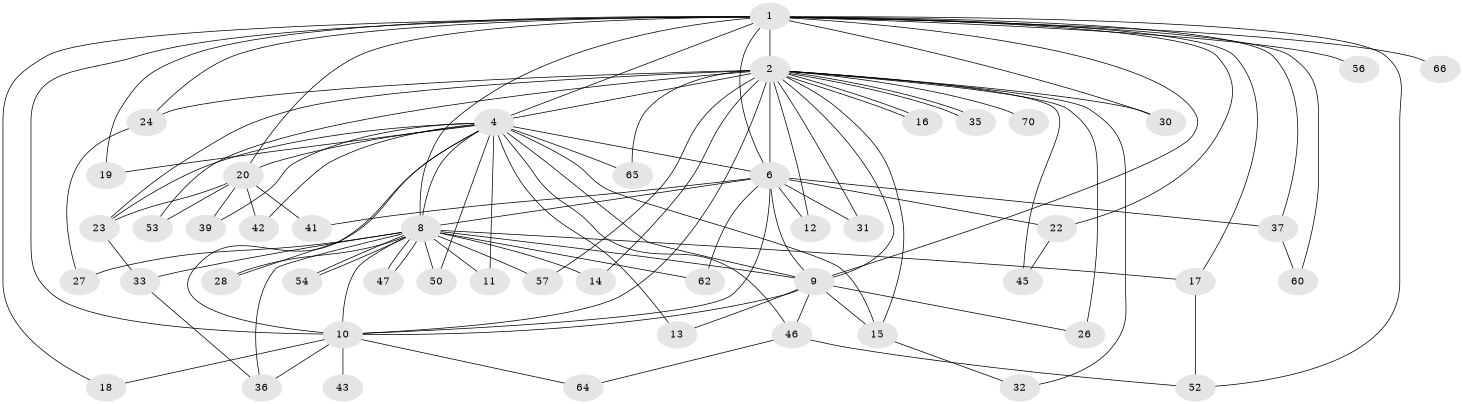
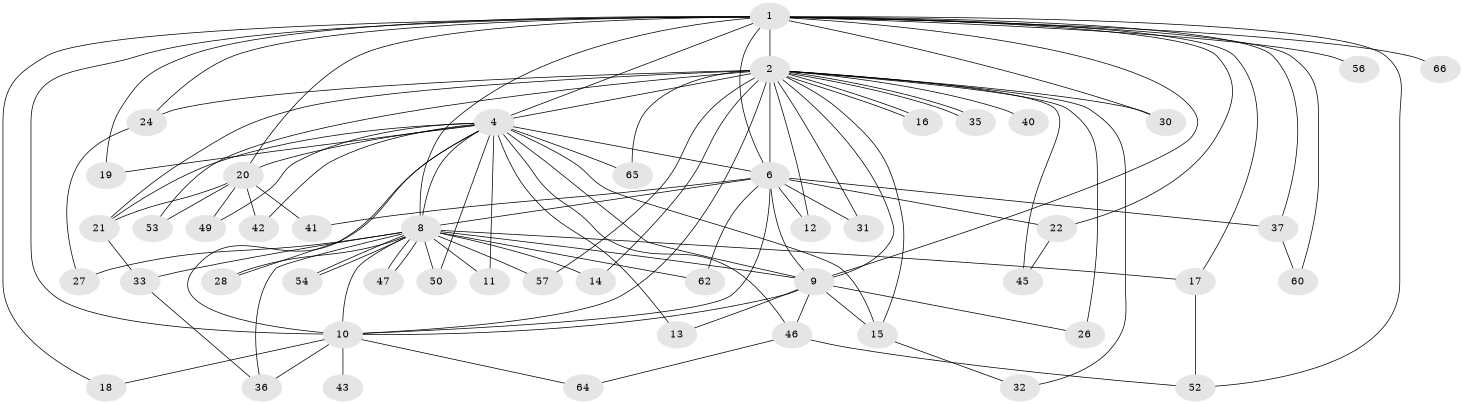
node "70": label "70" -> "40"
node "23": label "23" -> "21"
node "39": label "39" -> "49"
